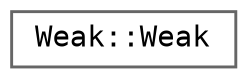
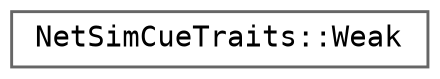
node "Weak::Weak": label "Weak::Weak" -> "NetSimCueTraits::Weak"
